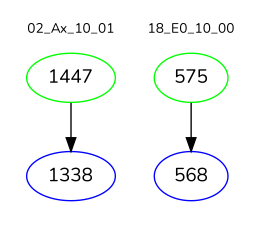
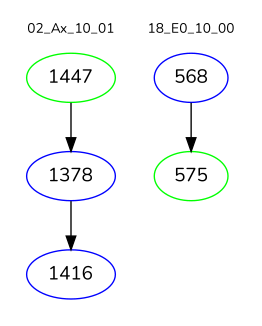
edge "575" -> "568": reversed
node "1338": label "1338" -> "1378"
node "1416": added
